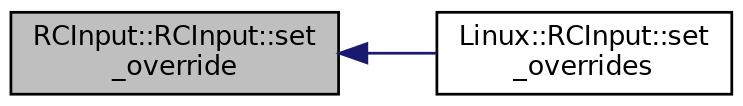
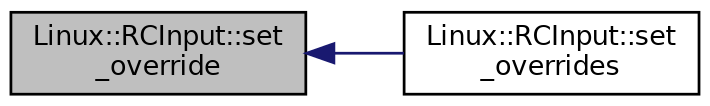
node "RCInput::RCInput::set _override": label "RCInput::RCInput::set _override" -> "Linux::RCInput::set _override"
